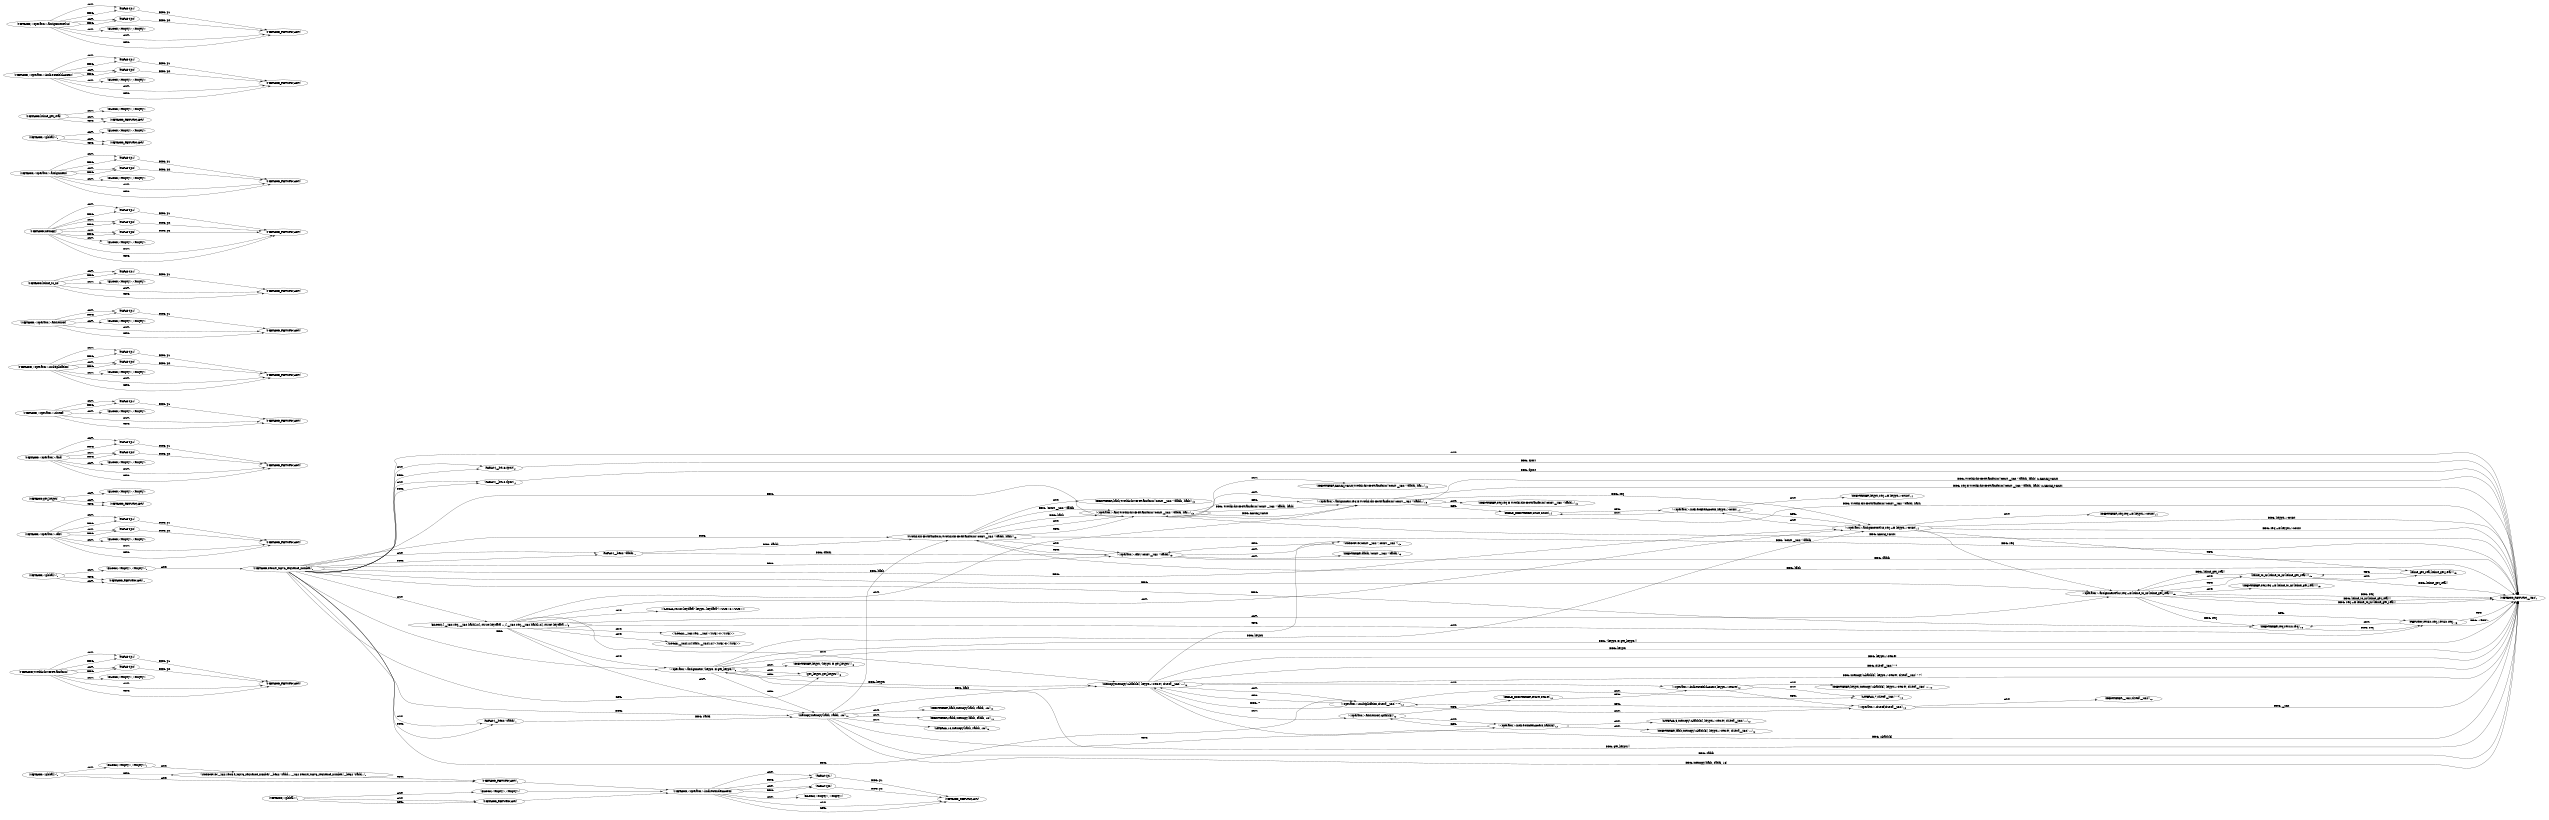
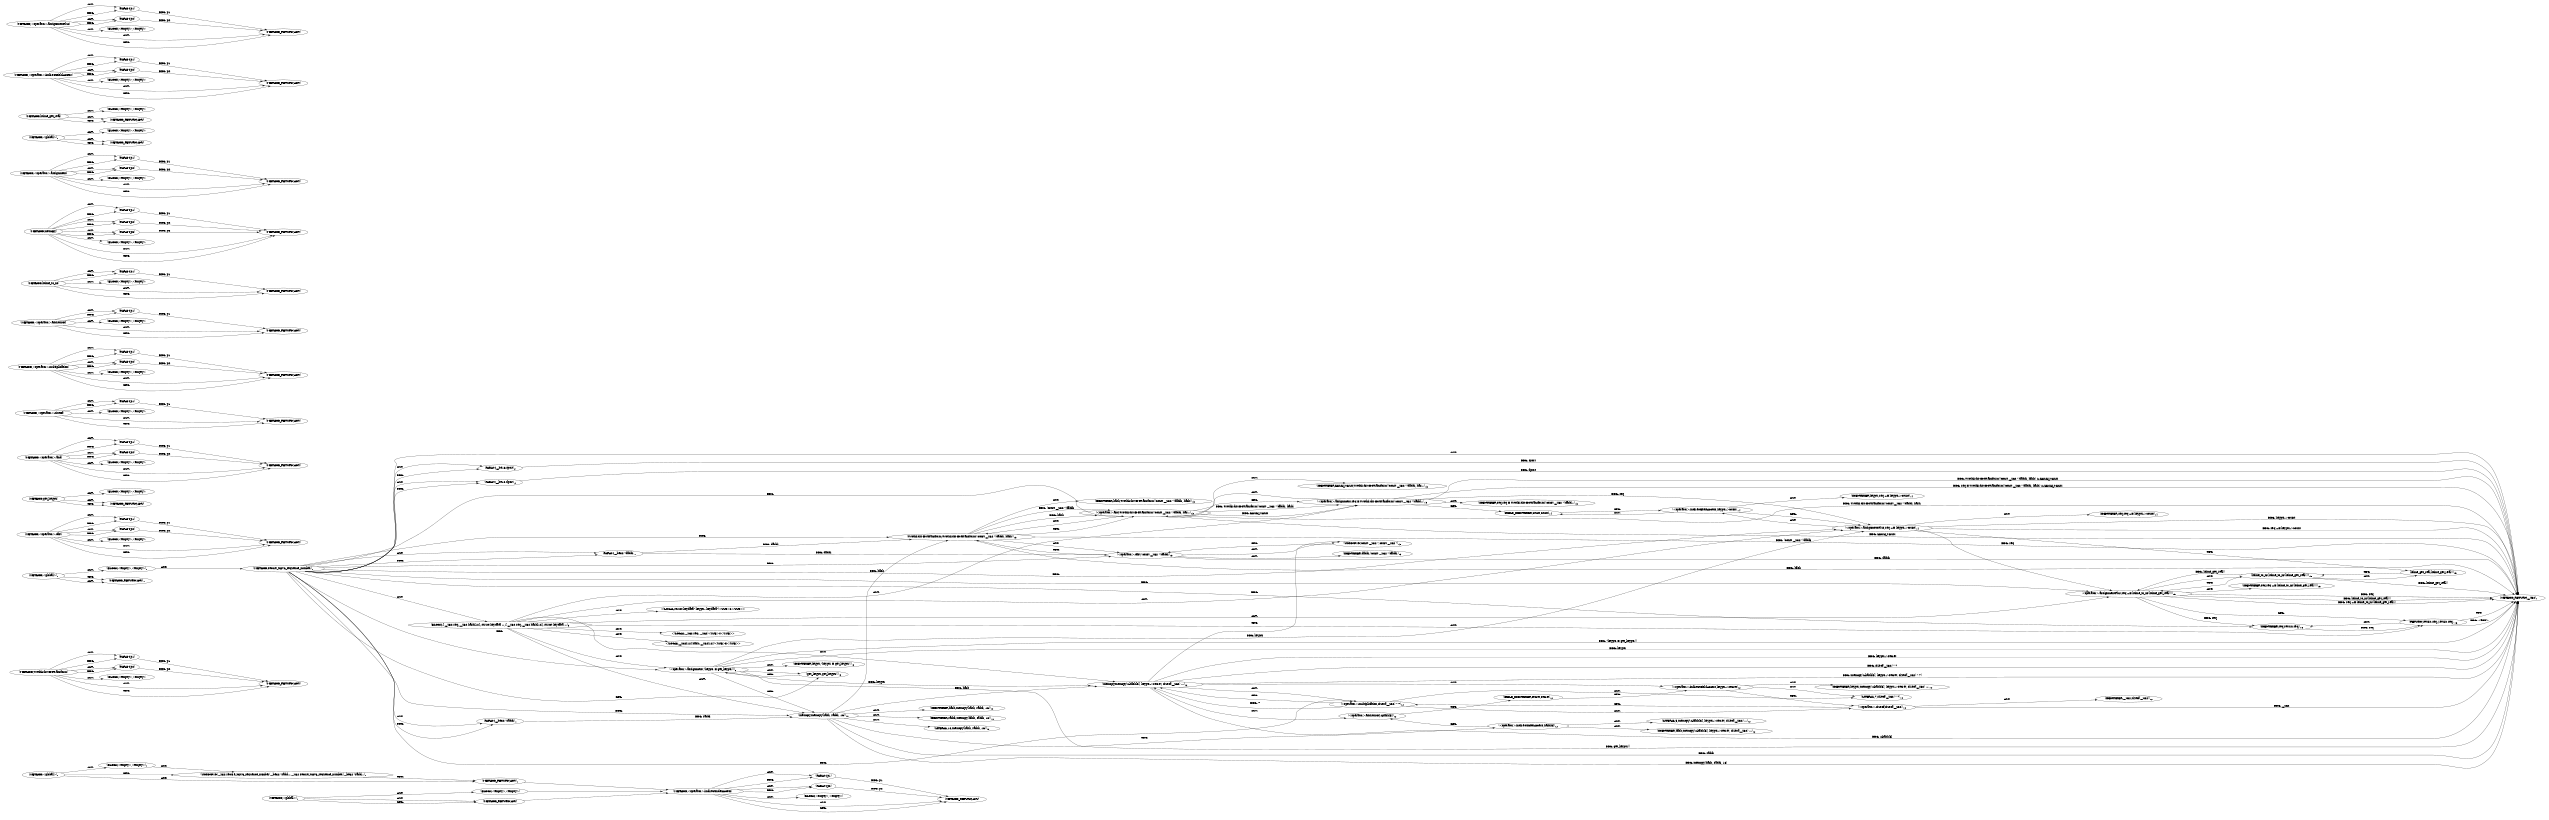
edge "(<operator>.addressOf,&hash[5])" -> "(<operator>.indirectIndexAccess,hash[5])": removed, label "AST:"
